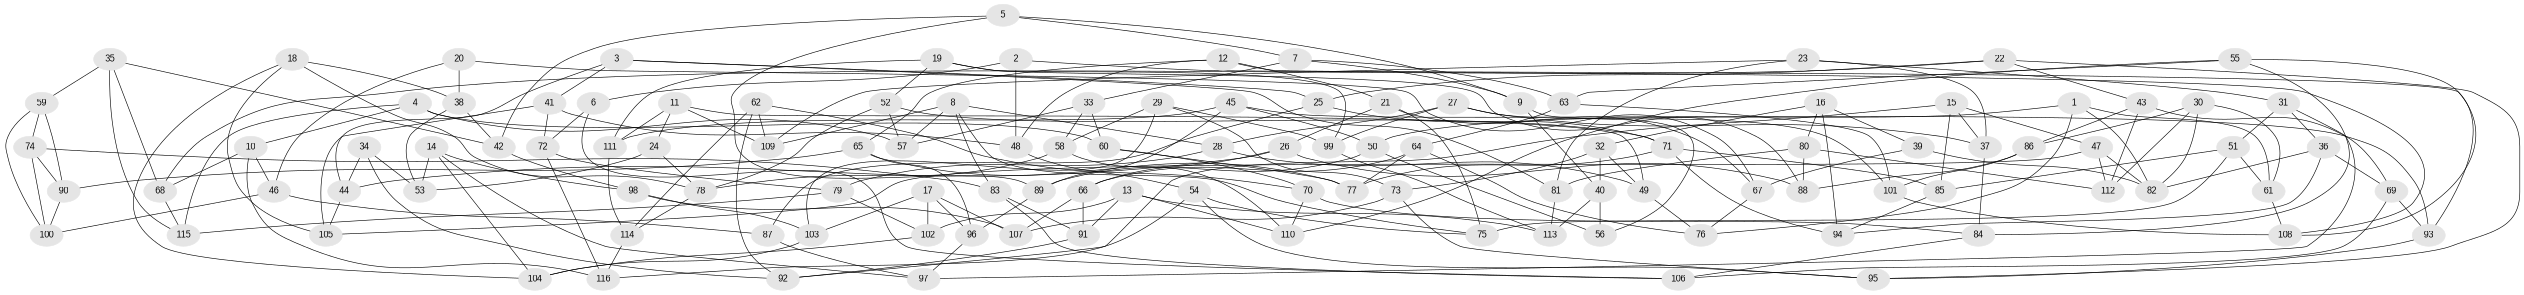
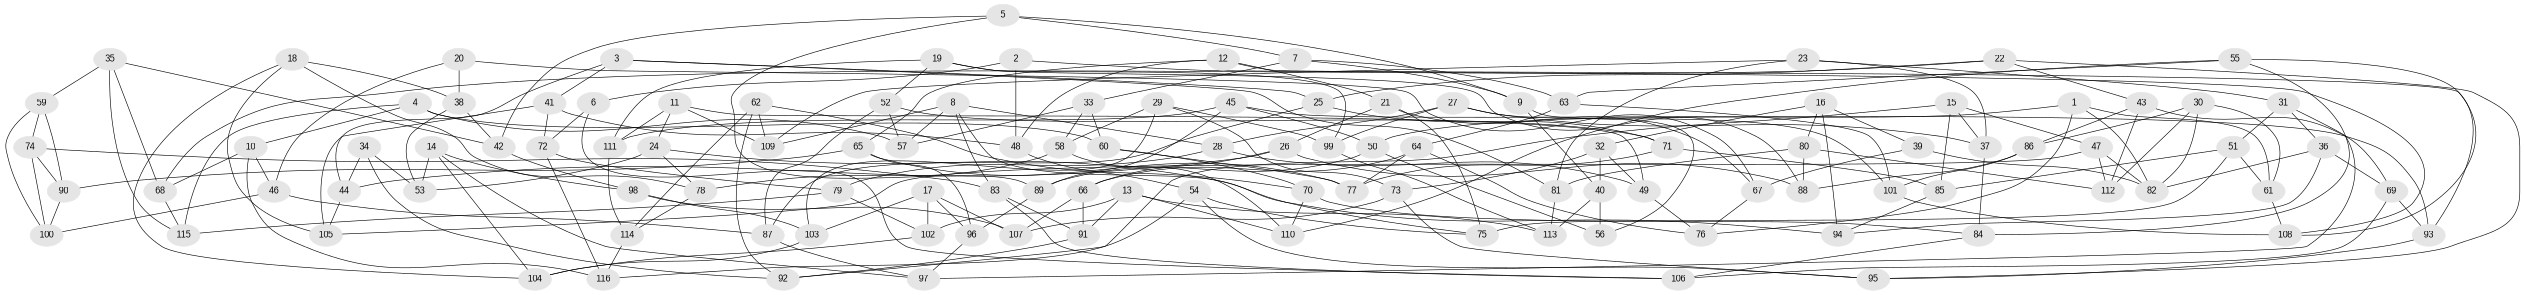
edge "52" -- "78": now "52" -- "87"
edge "71" -- "94": now "24" -- "94"
